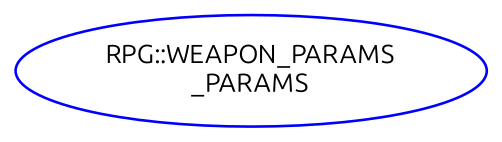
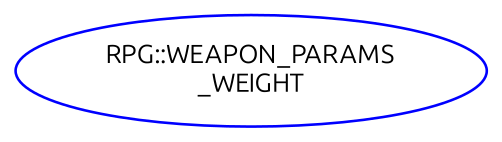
node "RPG::WEAPON_PARAMS _PARAMS": label "RPG::WEAPON_PARAMS _PARAMS" -> "RPG::WEAPON_PARAMS _WEIGHT"
